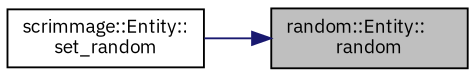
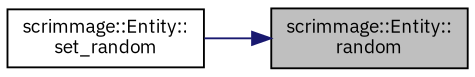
node "random::Entity:: random": label "random::Entity:: random" -> "scrimmage::Entity:: random"
